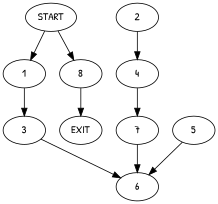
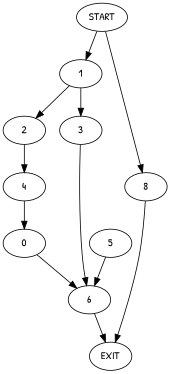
edge "1" -> "2": added
node "7": label "7" -> "0"
edge "6" -> "EXIT": added
